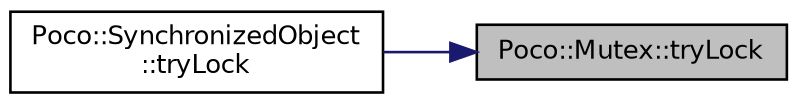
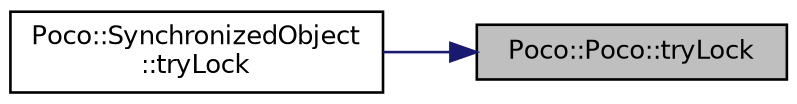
node "Poco::Mutex::tryLock": label "Poco::Mutex::tryLock" -> "Poco::Poco::tryLock"
